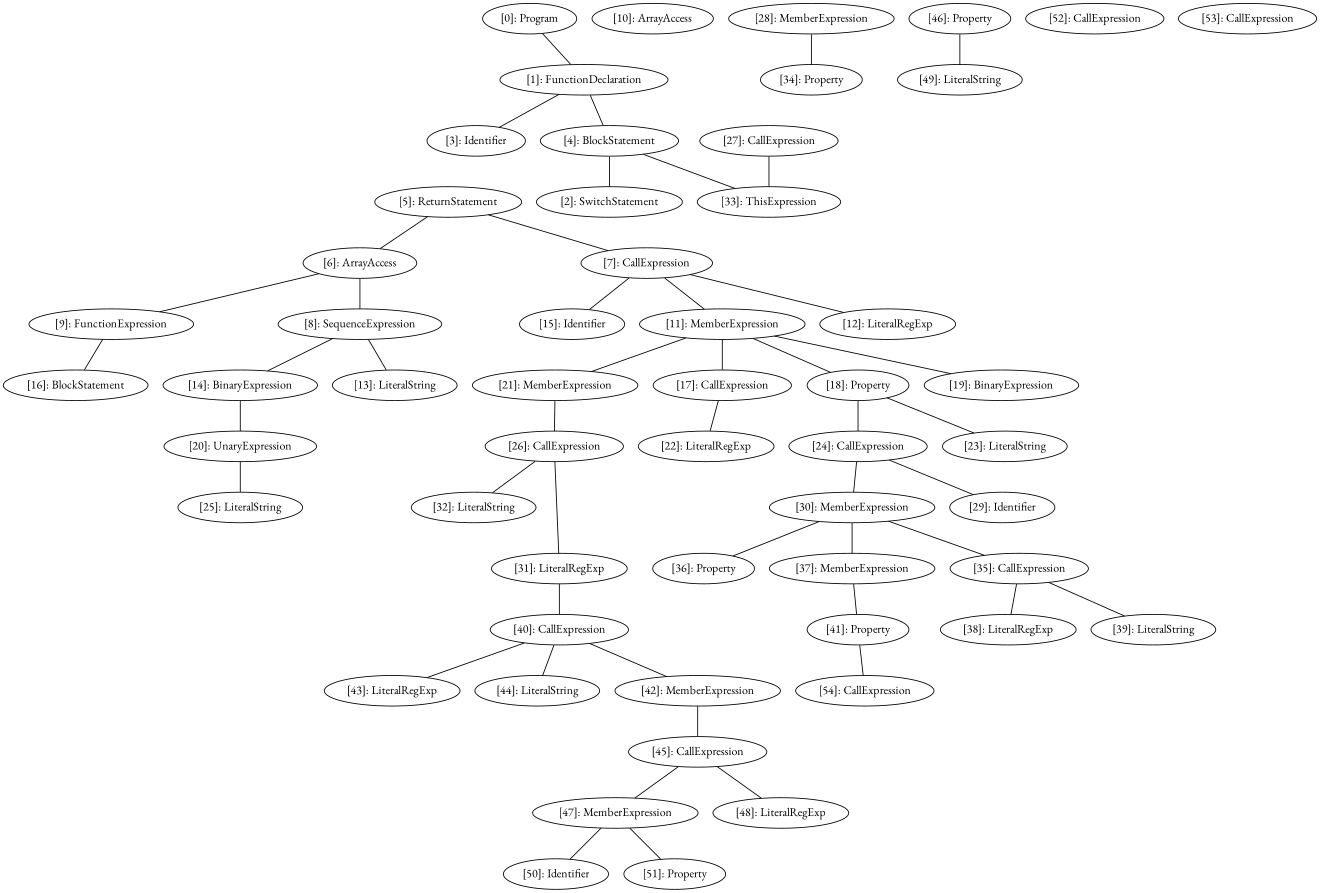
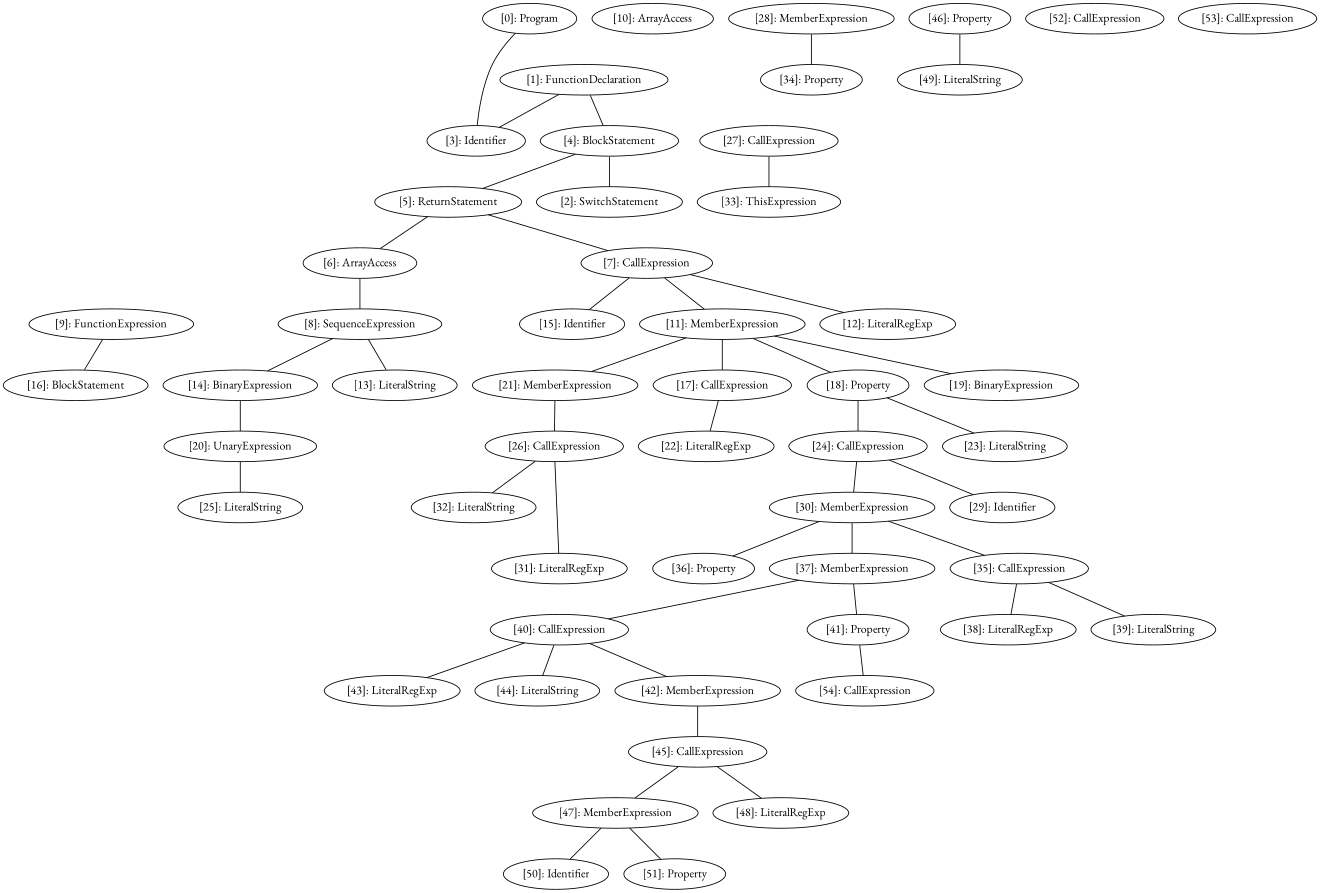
edge "[0]: Program" -- "[1]: FunctionDeclaration": now "[0]: Program" -- "[3]: Identifier"
edge "[4]: BlockStatement" -- "[33]: ThisExpression": now "[4]: BlockStatement" -- "[5]: ReturnStatement"
edge "[6]: ArrayAccess" -- "[9]: FunctionExpression": removed
edge "[31]: LiteralRegExp" -- "[40]: CallExpression": now "[37]: MemberExpression" -- "[40]: CallExpression"
